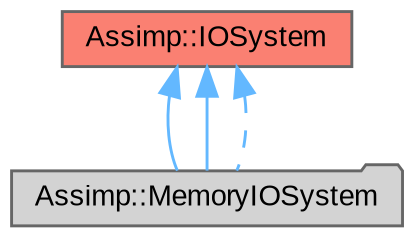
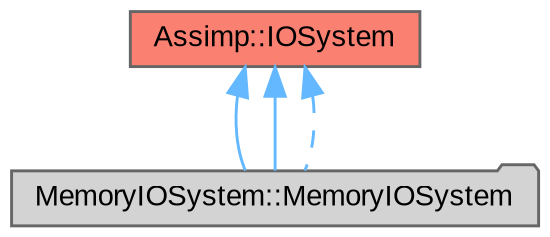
node "Assimp::MemoryIOSystem": label "Assimp::MemoryIOSystem" -> "MemoryIOSystem::MemoryIOSystem"
